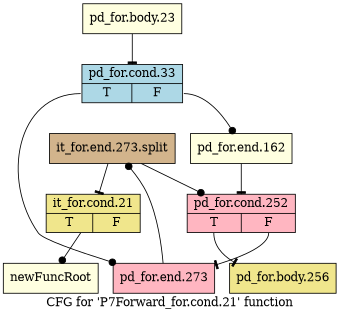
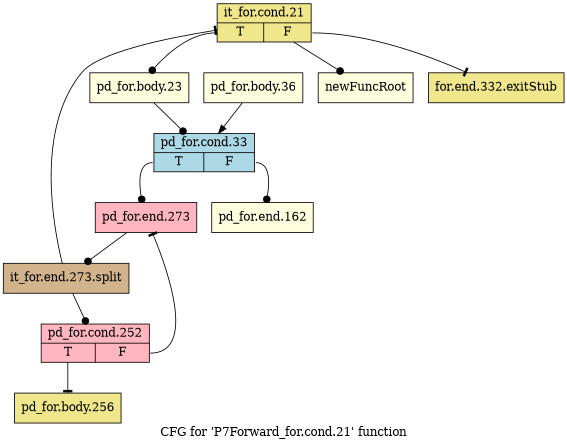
edge "it_for.cond.21" -> "pd_for.body.23": added
edge "pd_for.body.23" -> "pd_for.cond.33": arrowhead tee -> dot
node "pd_for.body.36": added
node "for.end.332.exitStub": added
edge "pd_for.end.162" -> "pd_for.cond.252": removed
